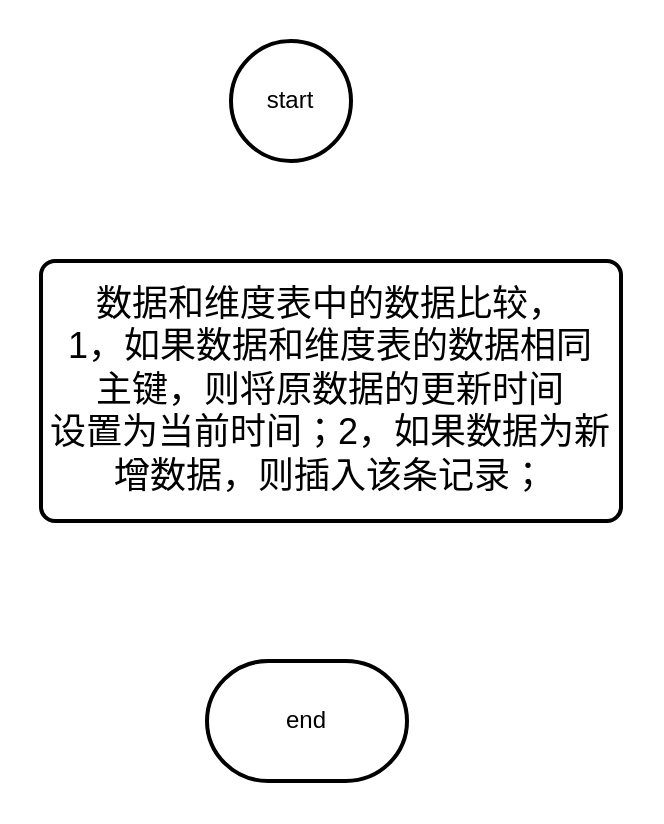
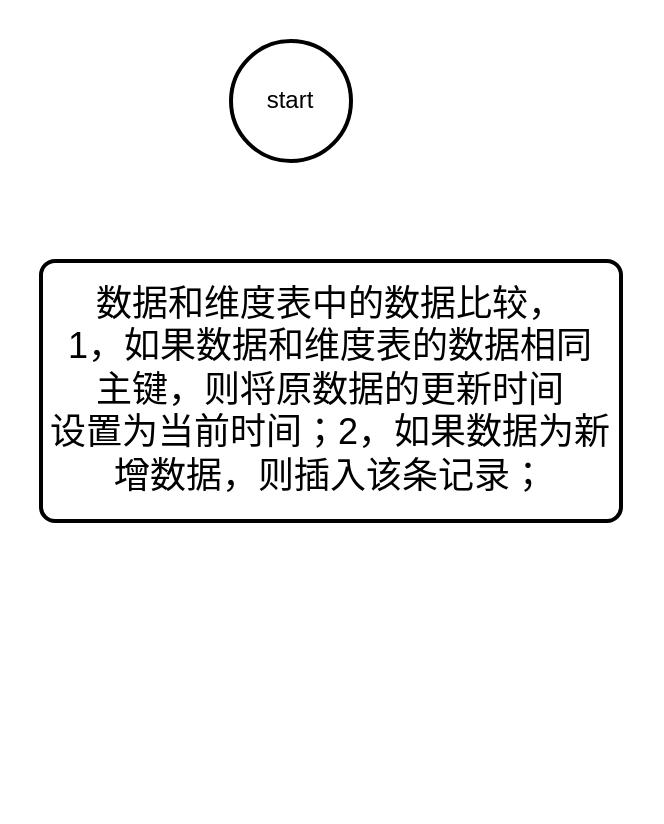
node "end": removed
